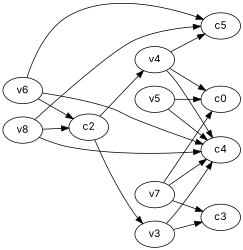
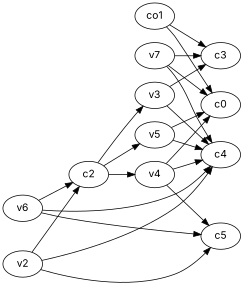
node "co1": added
node "v8": label "v8" -> "v2"
edge "c2" -> "v5": added
